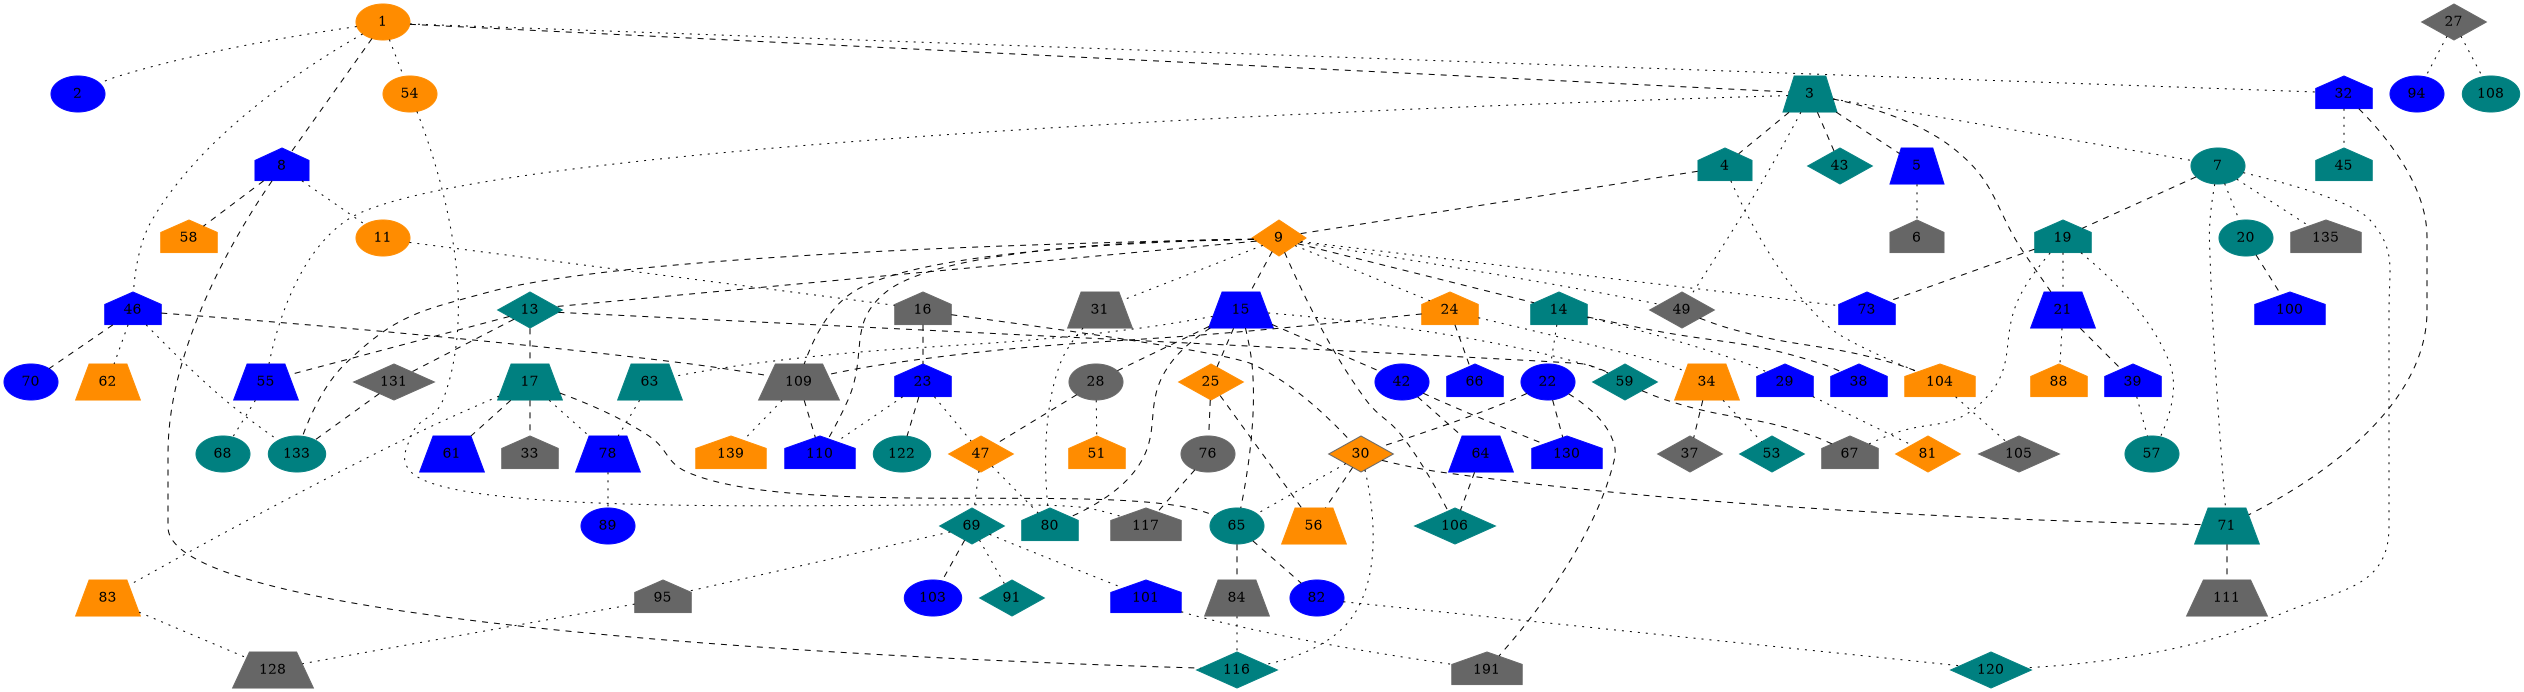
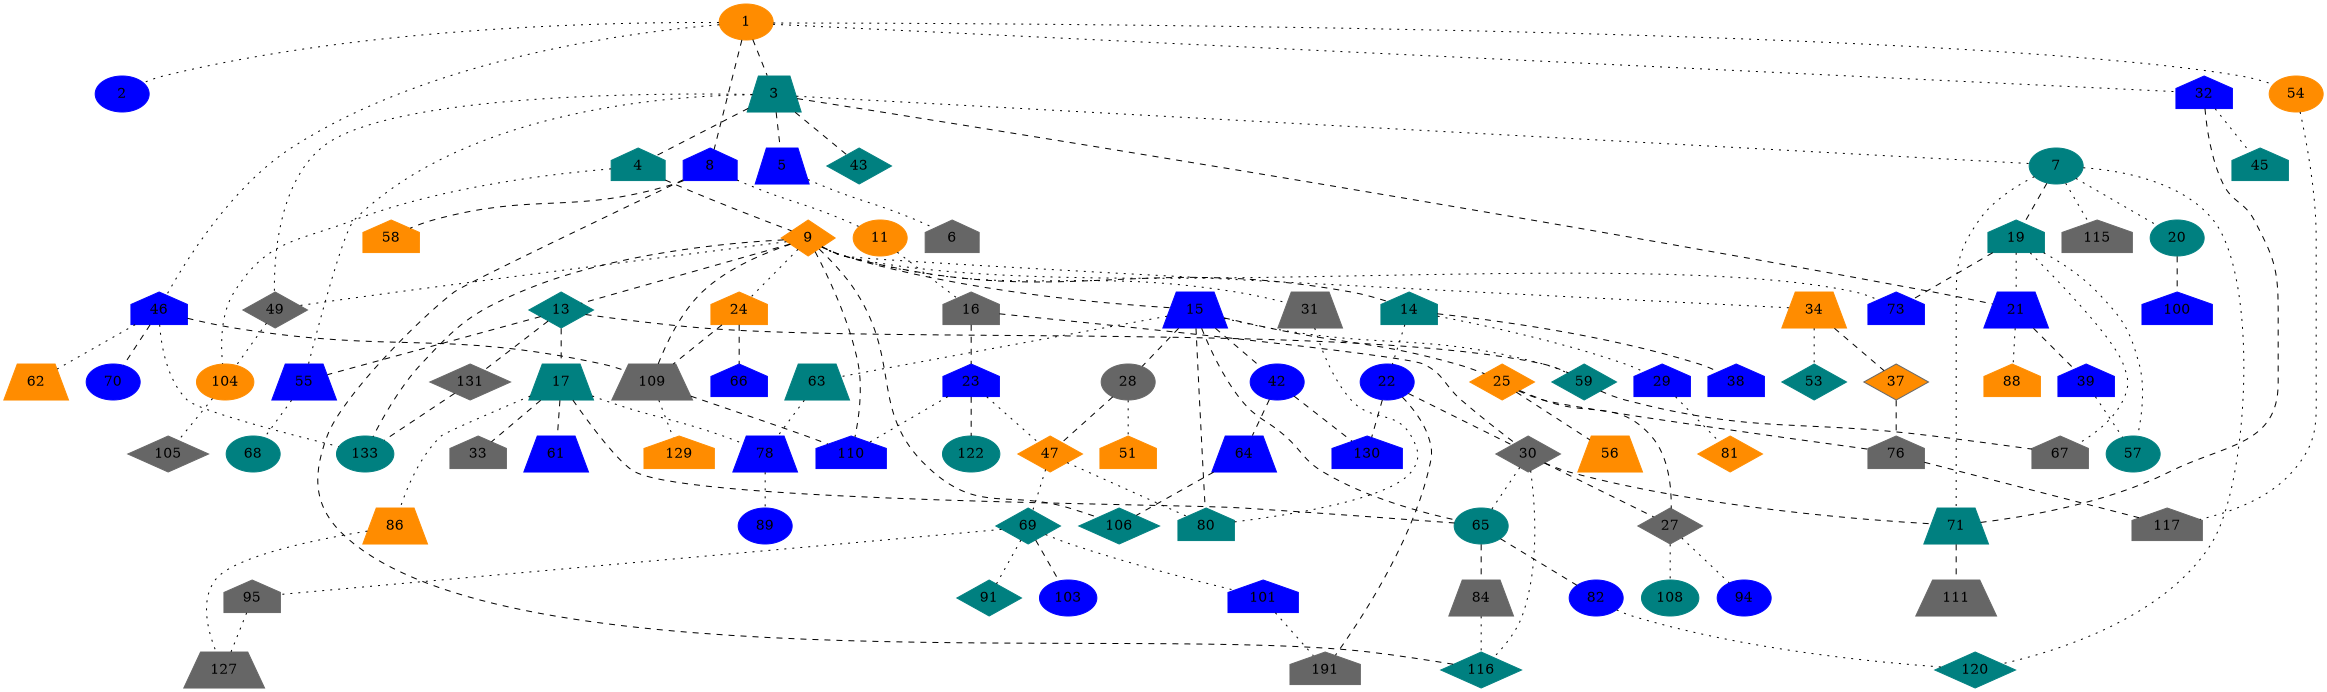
node "135": label "135" -> "115"
edge "24" -- "34": now "9" -- "34"
edge "49" -- "104": style dashed -> dotted
node "104": shape house -> ellipse
edge "37" -- "76": added
edge "25" -- "27": added
node "139": label "139" -> "129"
node "76": shape ellipse -> house
node "30": fillcolor darkorange -> gray40
node "37": fillcolor gray40 -> darkorange
edge "30" -- "56": now "30" -- "27"
node "83": label "83" -> "86"
node "128": label "128" -> "127"
